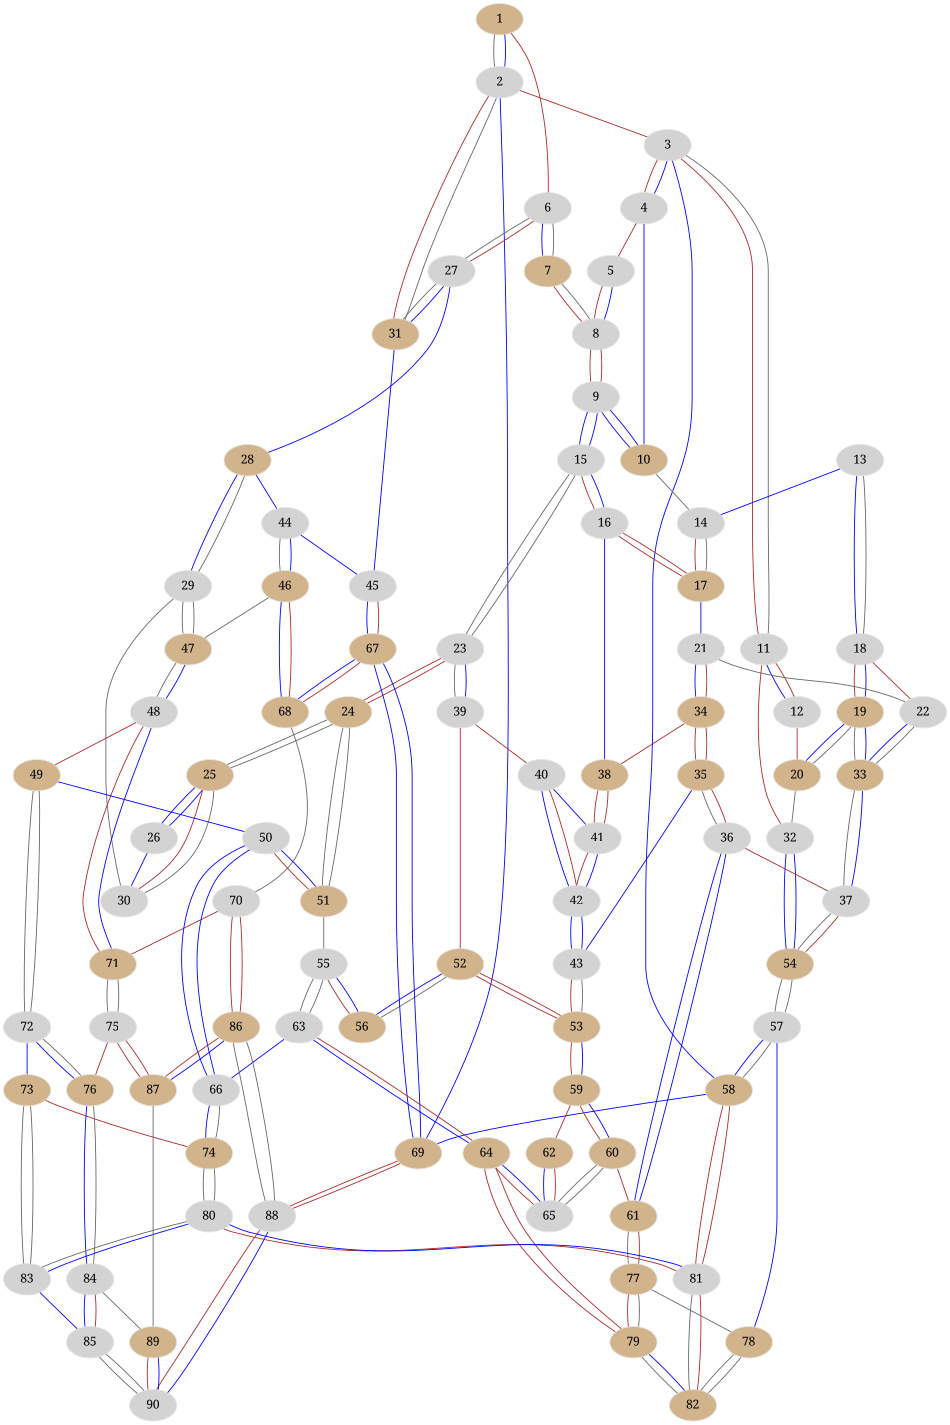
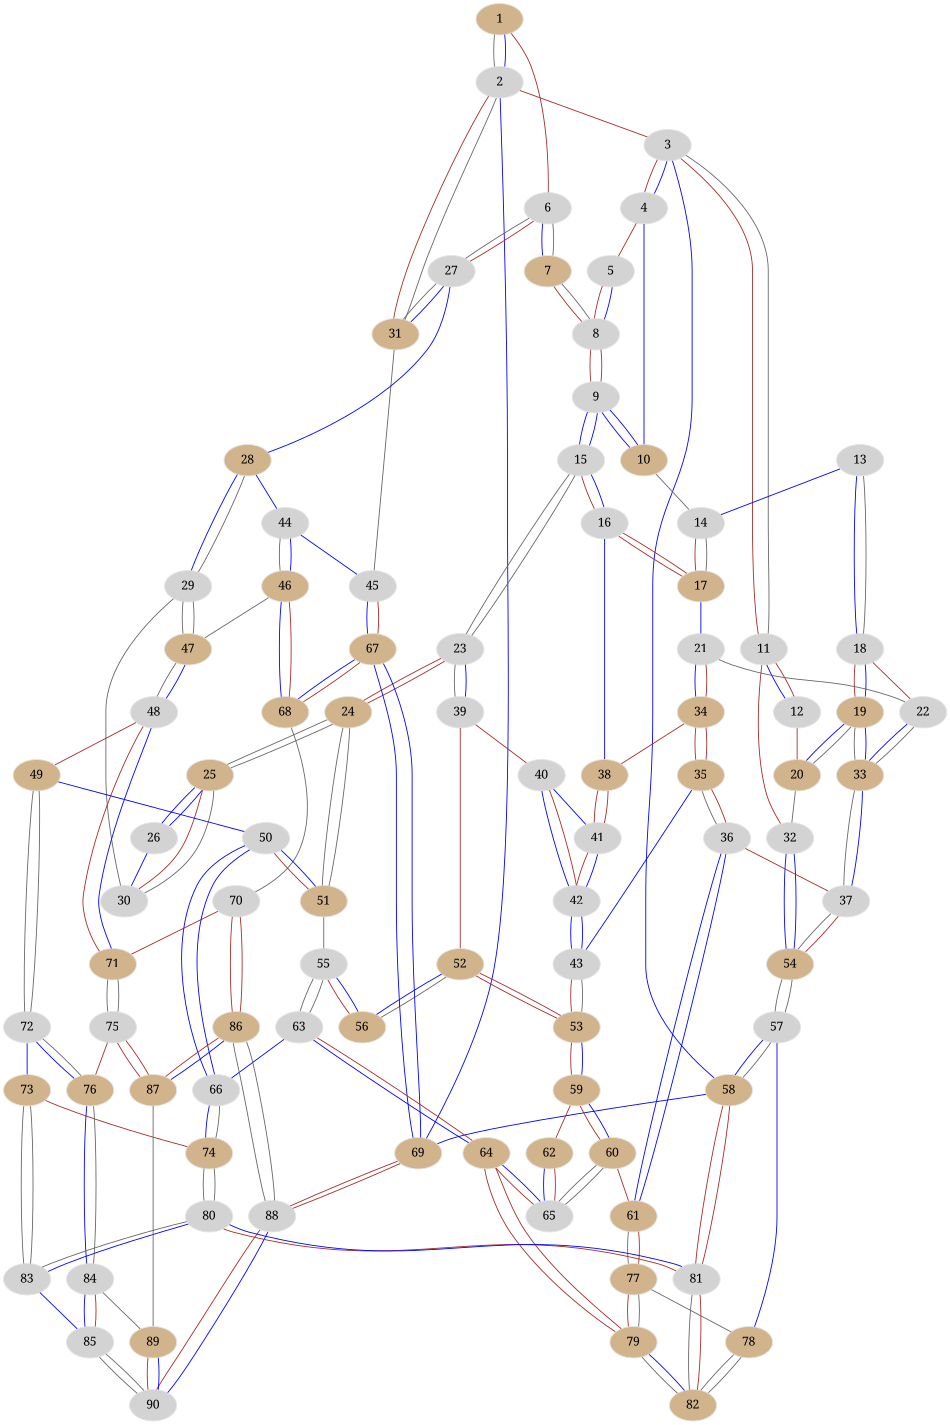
edge "31" -- "45": color blue -> gray40
